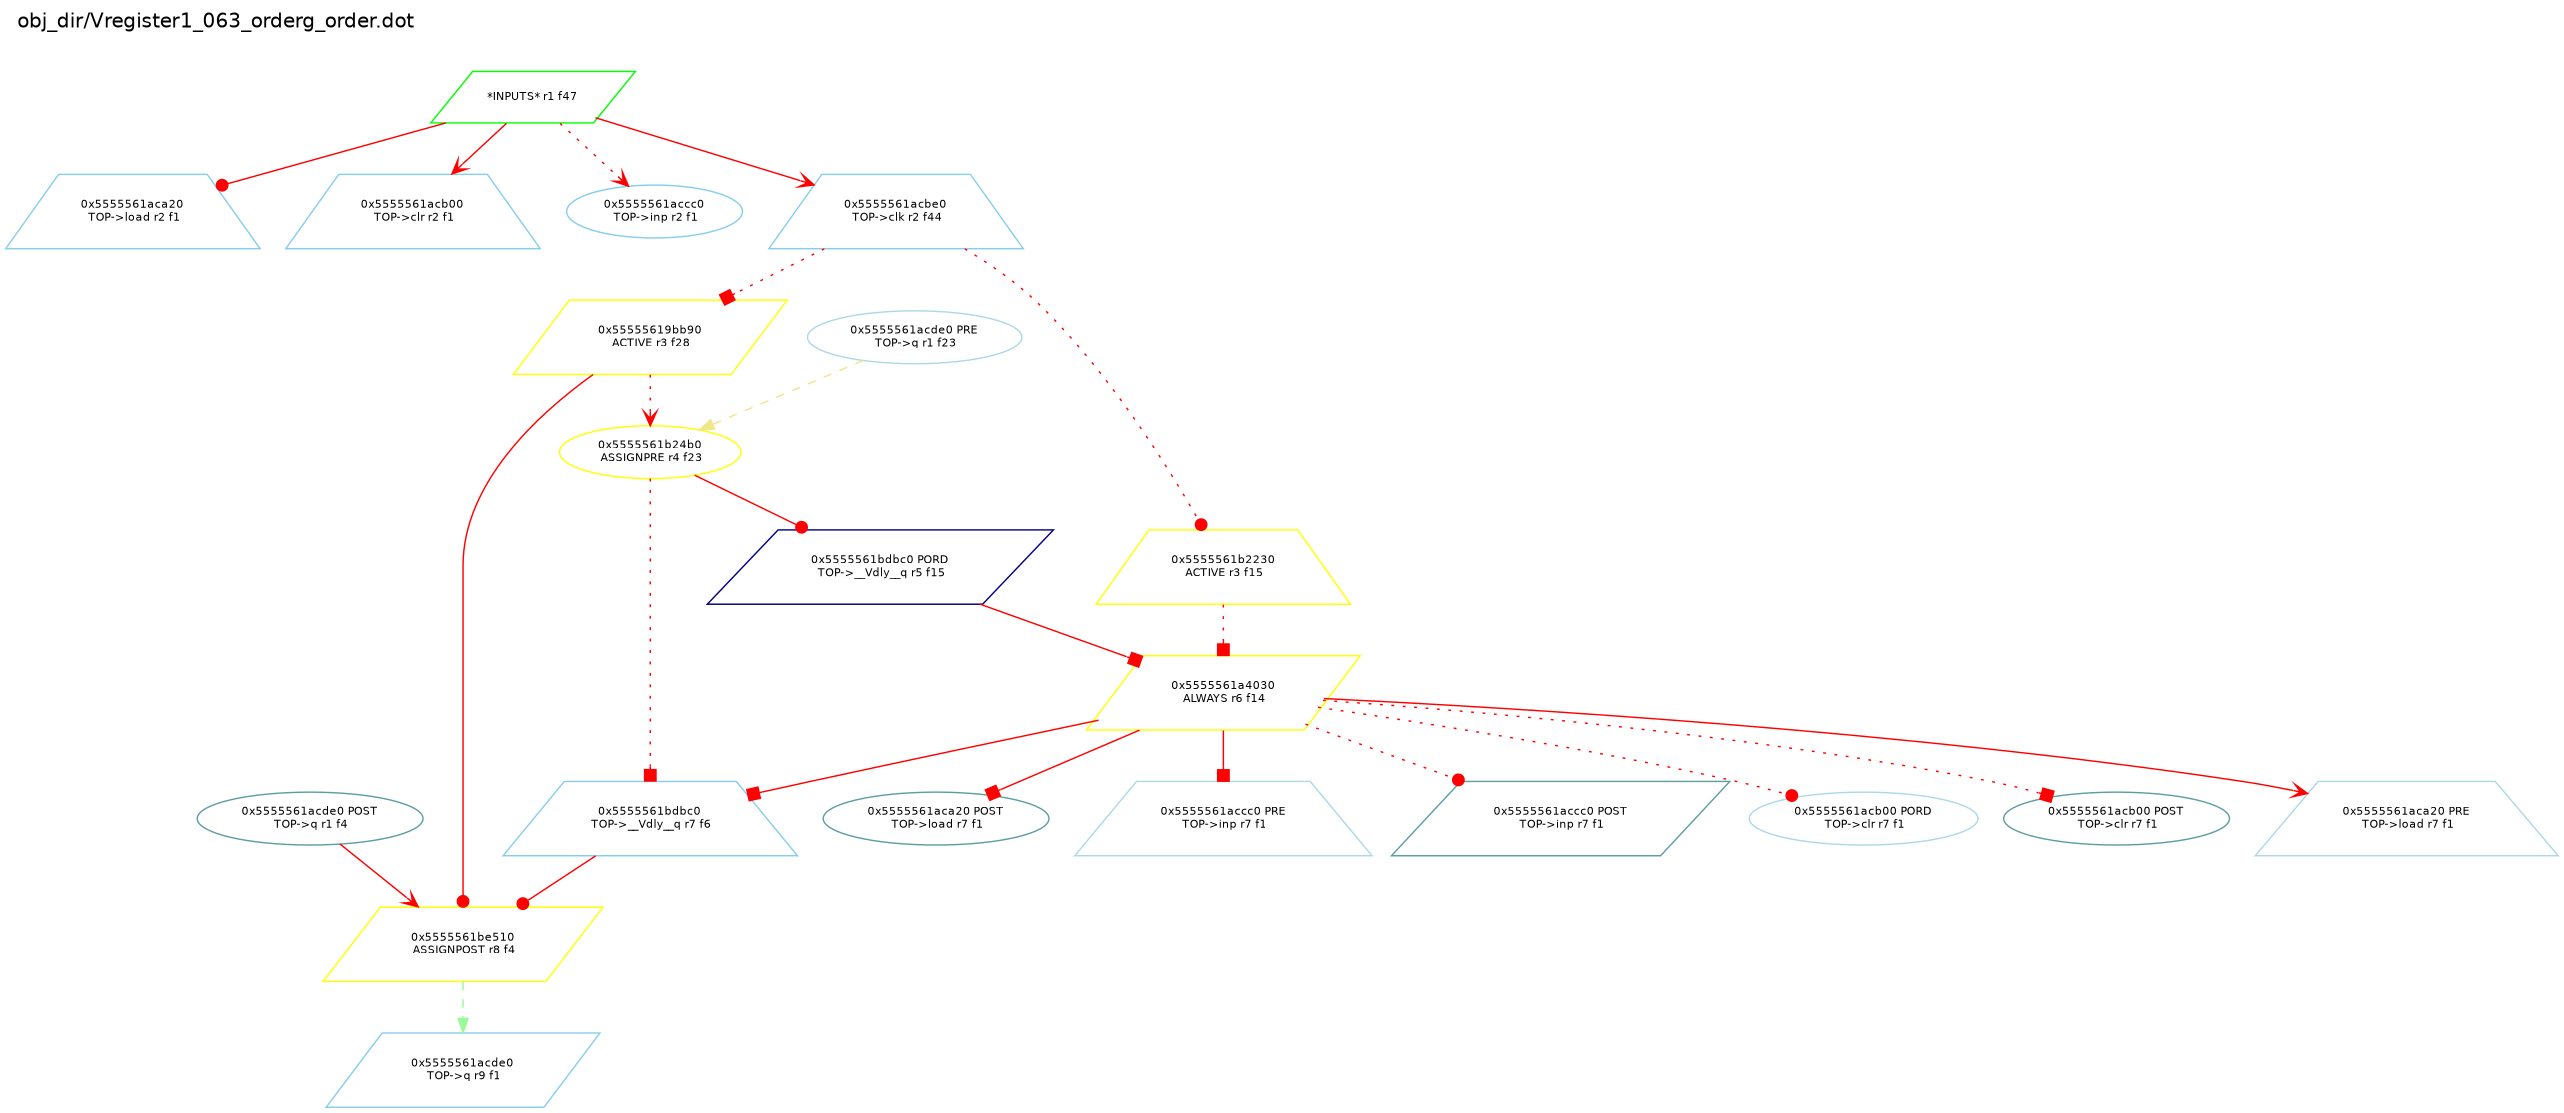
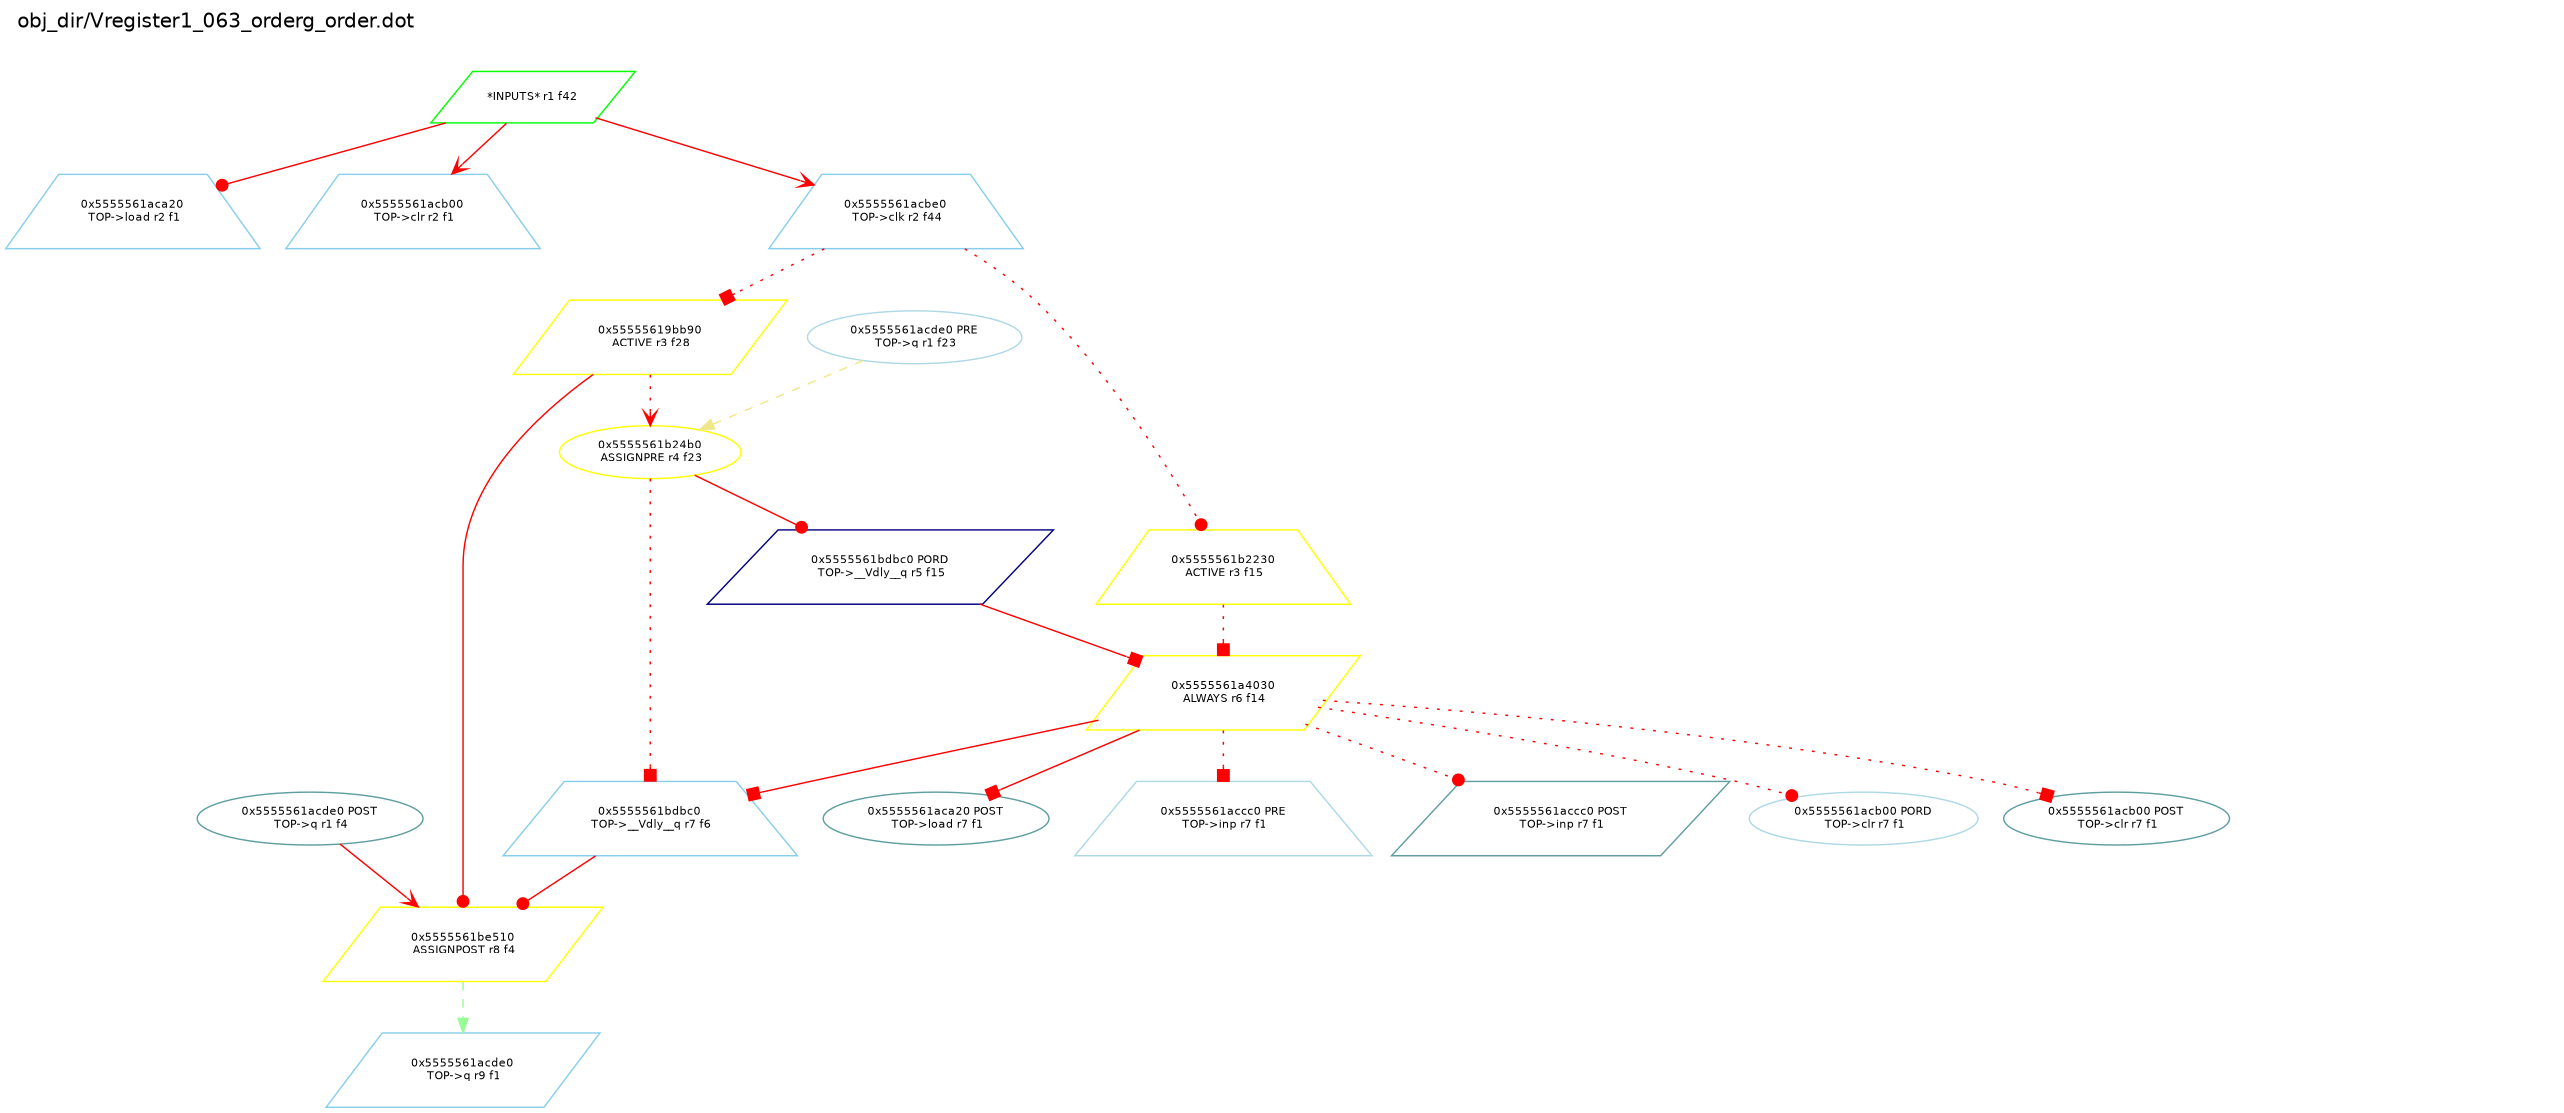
node "*INPUTS* r1 f47": label "*INPUTS* r1 f47" -> "*INPUTS* r1 f42"
node "0x5555561accc0 TOP->inp r2 f1": removed
edge "0x5555561a4030 ALWAYS r6 f14" -> "0x5555561accc0 PRE TOP->inp r7 f1": style solid -> dotted
node "0x5555561aca20 PRE TOP->load r7 f1": removed
